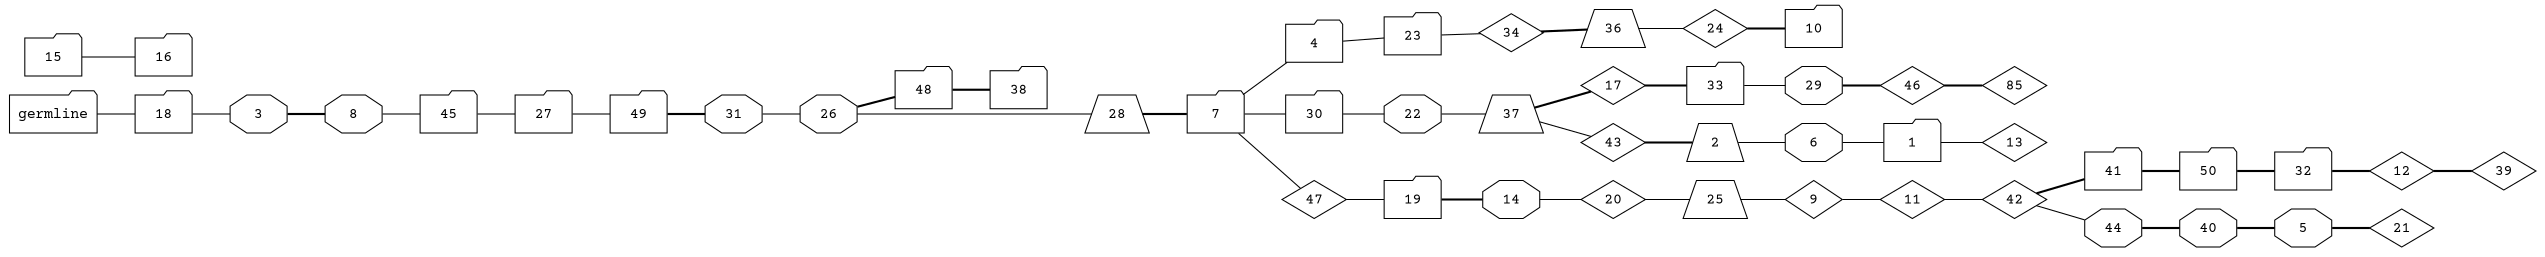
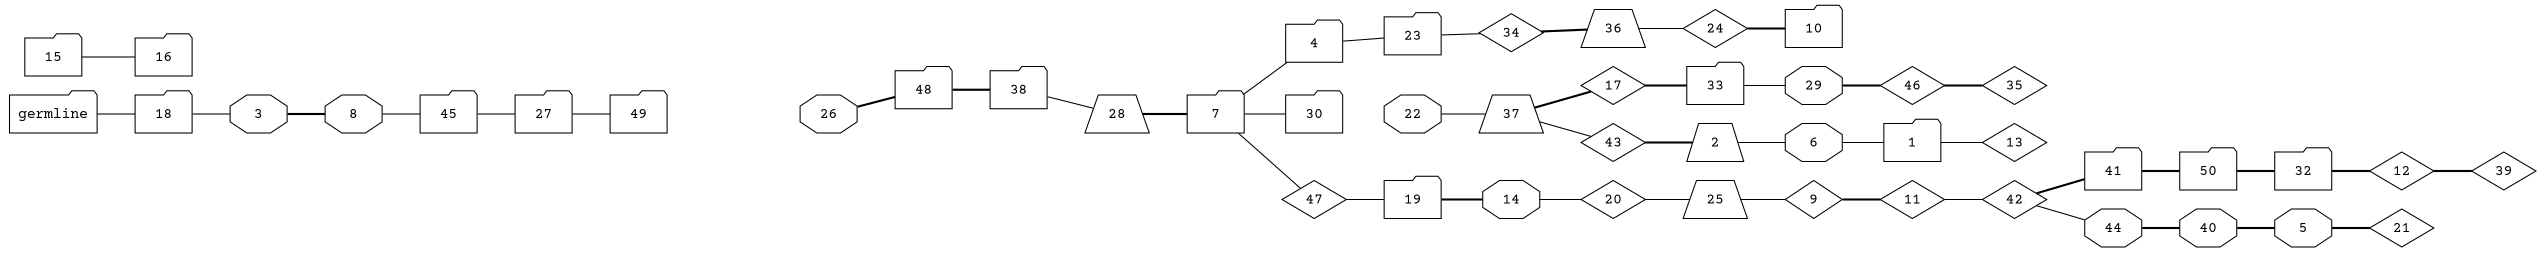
node "85": label "85" -> "35"
node "31": removed
edge "26" -- "28": now "38" -- "28"
edge "30" -- "22": removed
edge "9" -- "11": style solid -> bold
